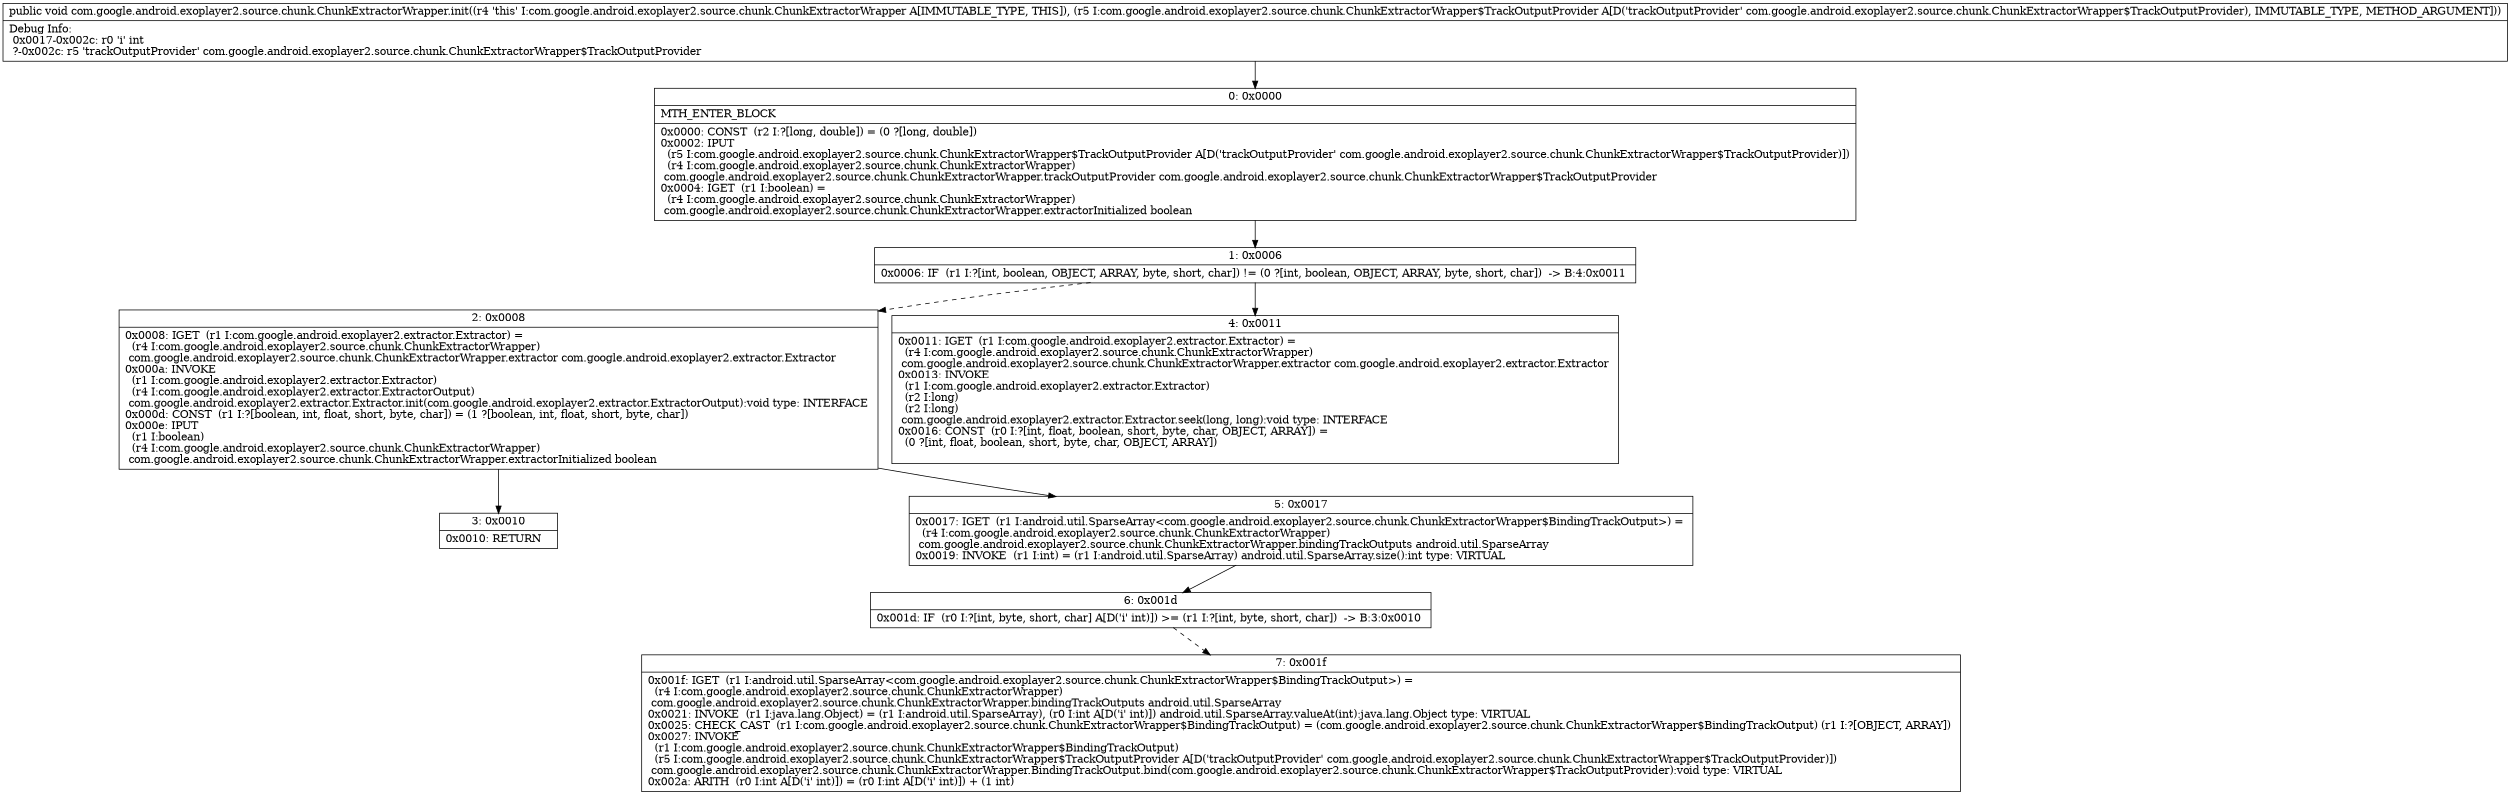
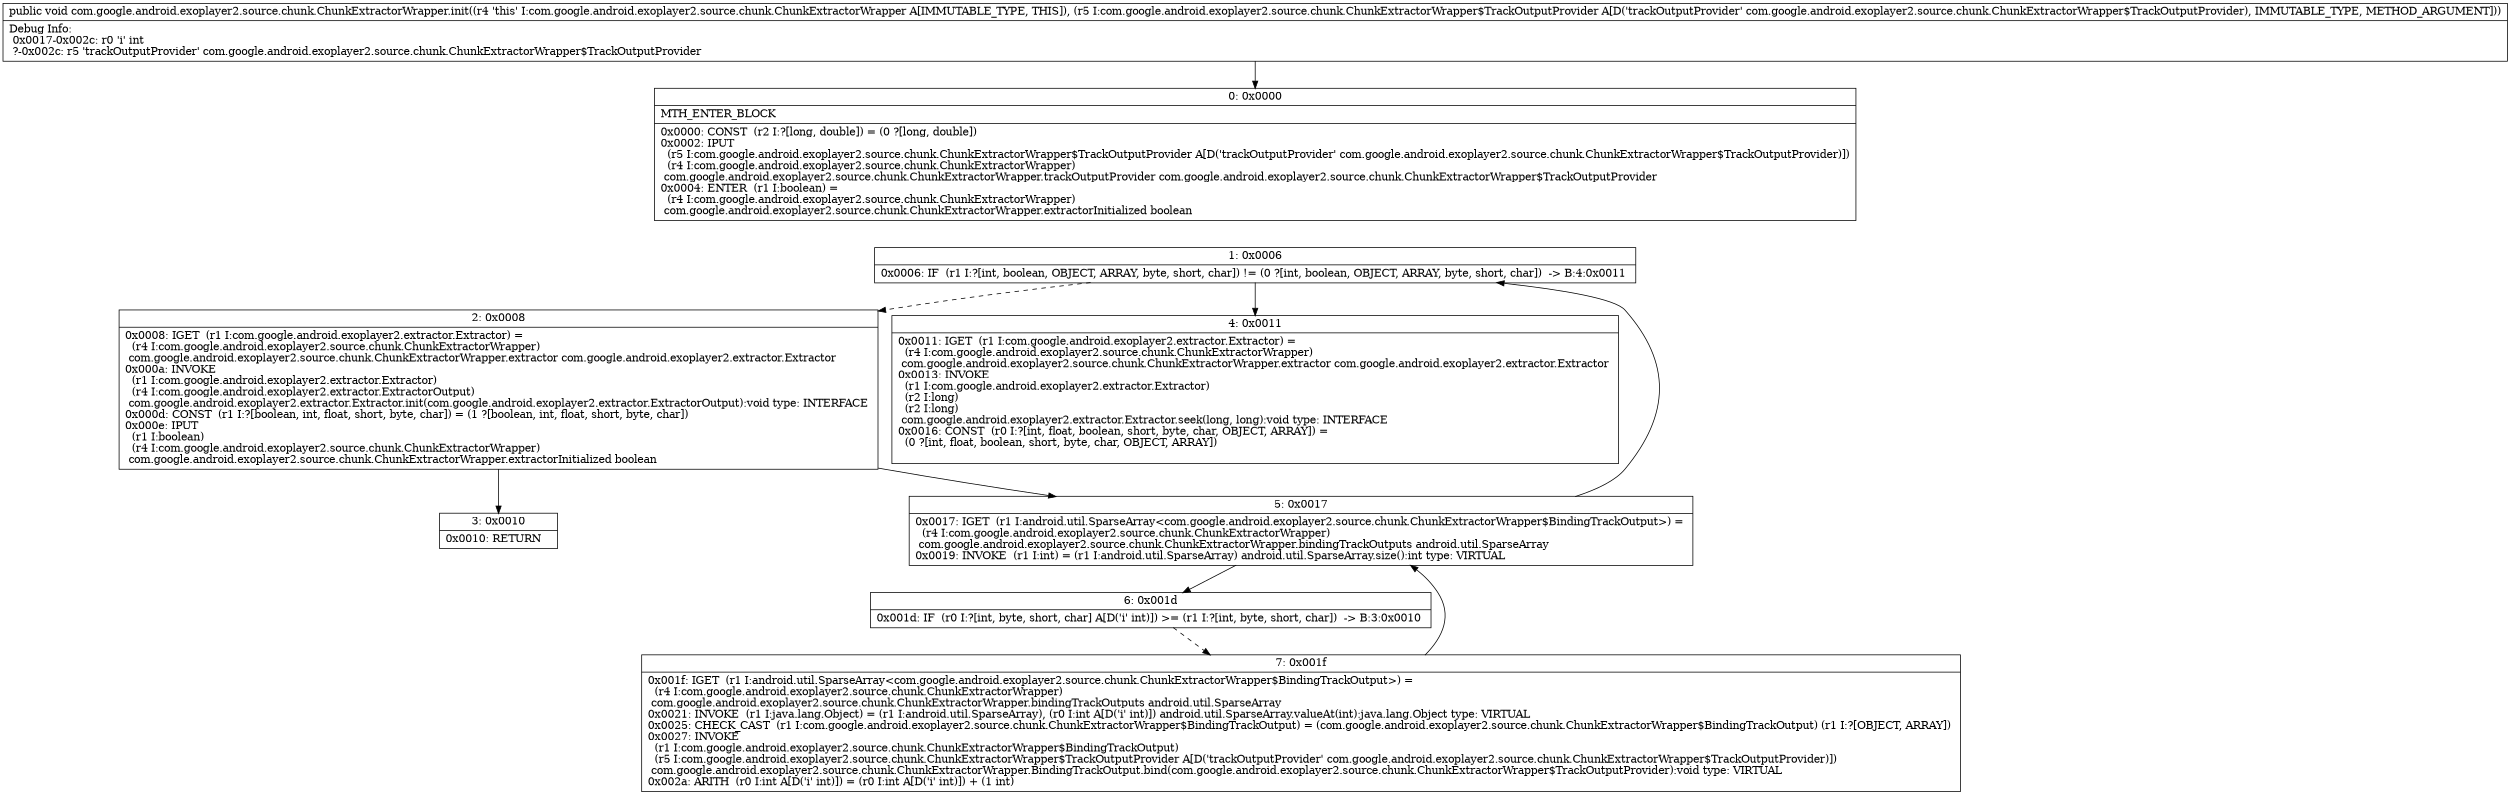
node "0: 0x0000": text "0x0004: IGET  (r1 I:boolean) =" -> "0x0004: ENTER  (r1 I:boolean) ="
edge "0: 0x0000" -> "1: 0x0006": now "5: 0x0017" -> "1: 0x0006"
edge "7: 0x001f" -> "5: 0x0017": added
